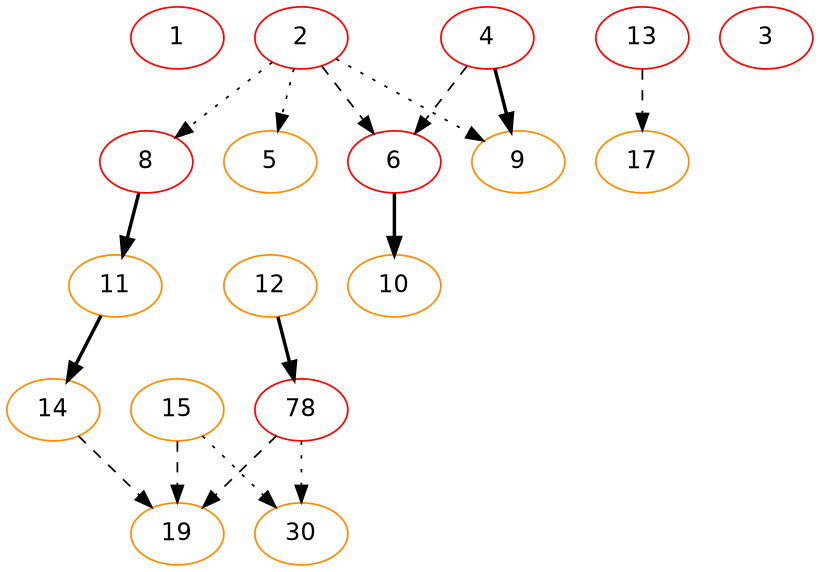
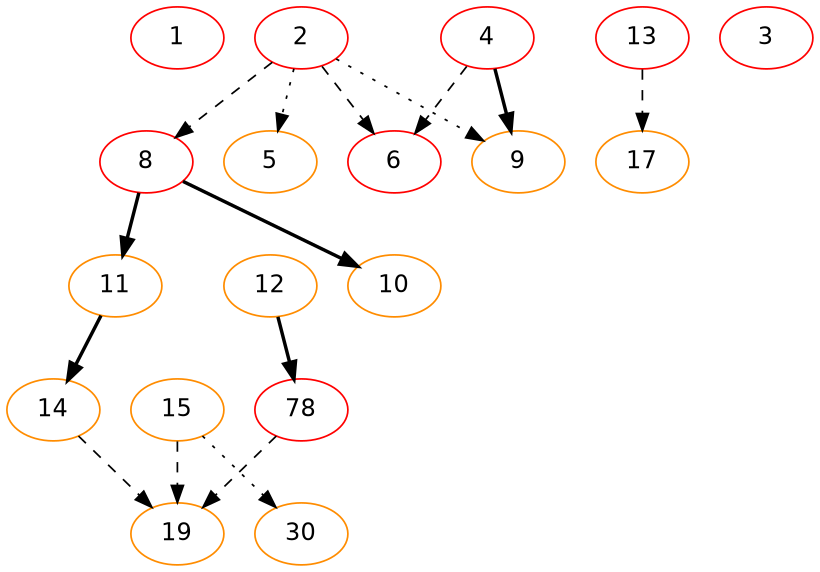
edge "2" -> "8": style dotted -> dashed
edge "6" -> "10": now "8" -> "10"
edge "78" -> "30": removed
